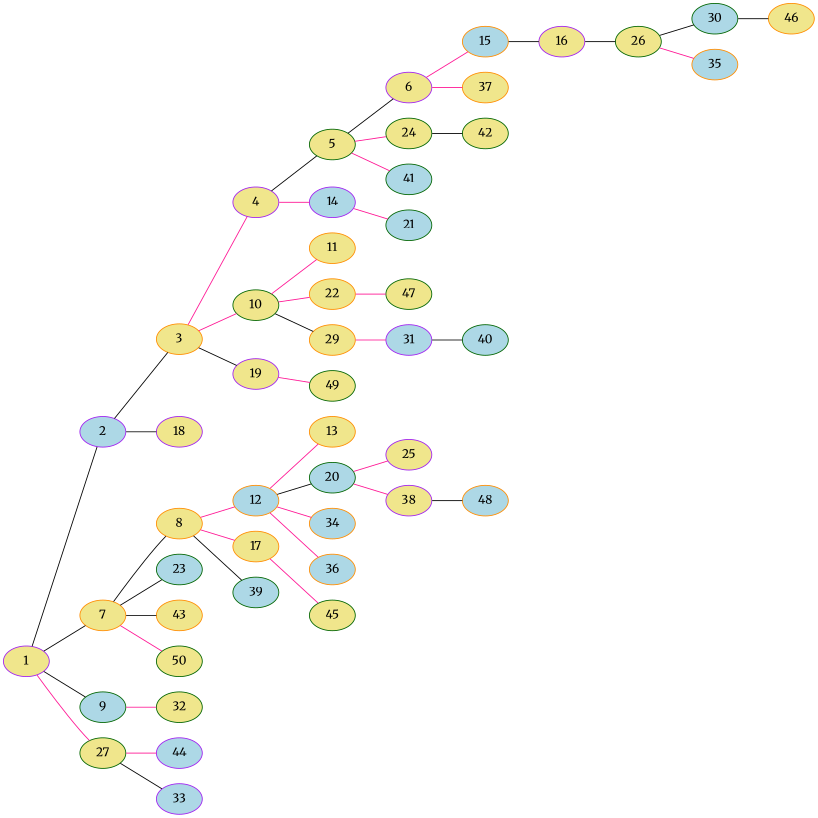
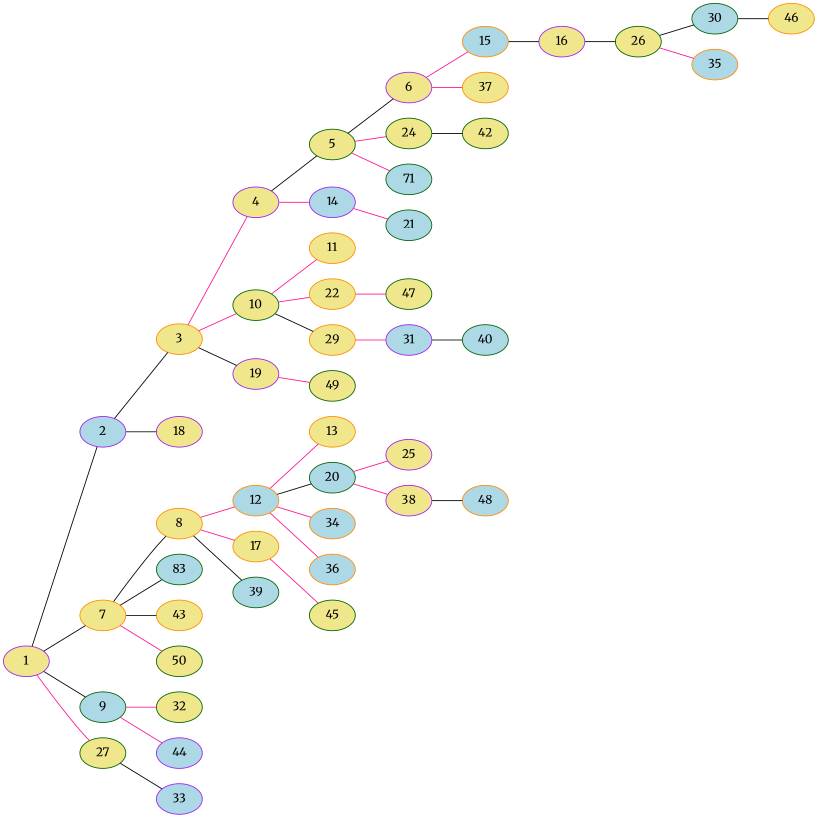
node "41": label "41" -> "71"
node "23": label "23" -> "83"
edge "27" -- "44": now "9" -- "44"
